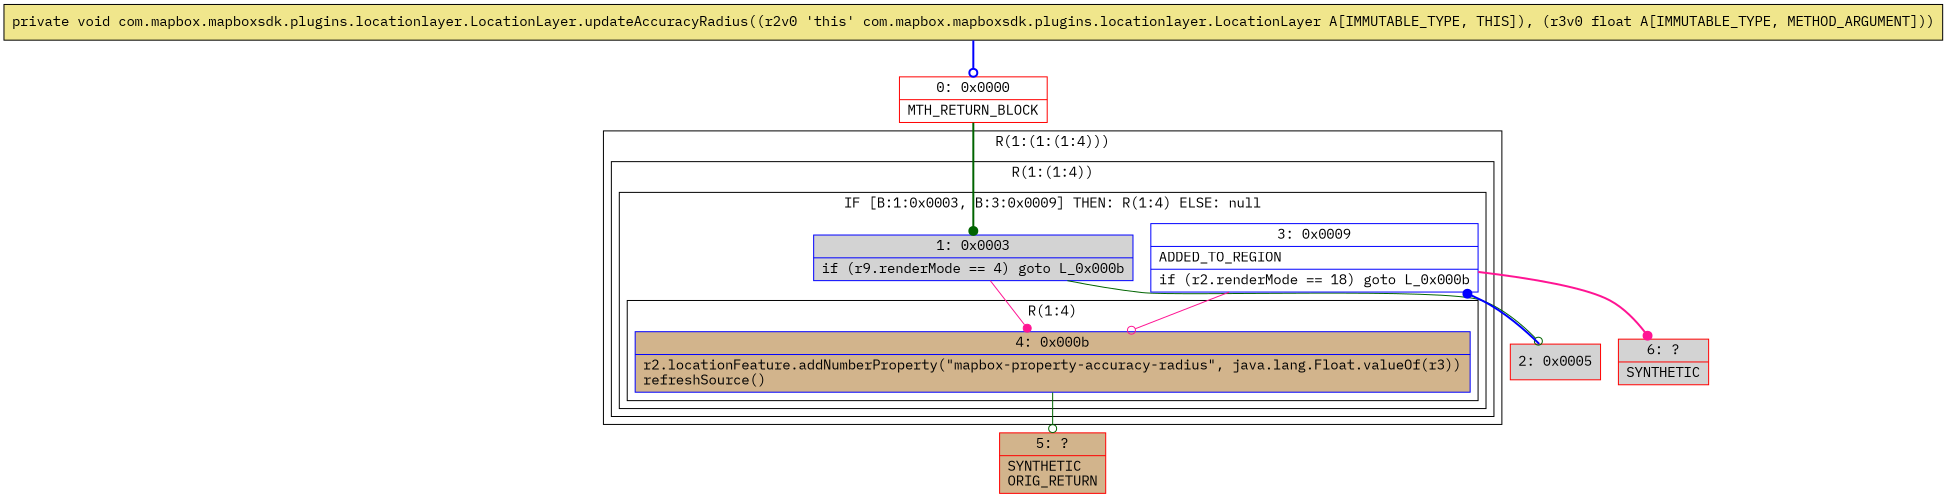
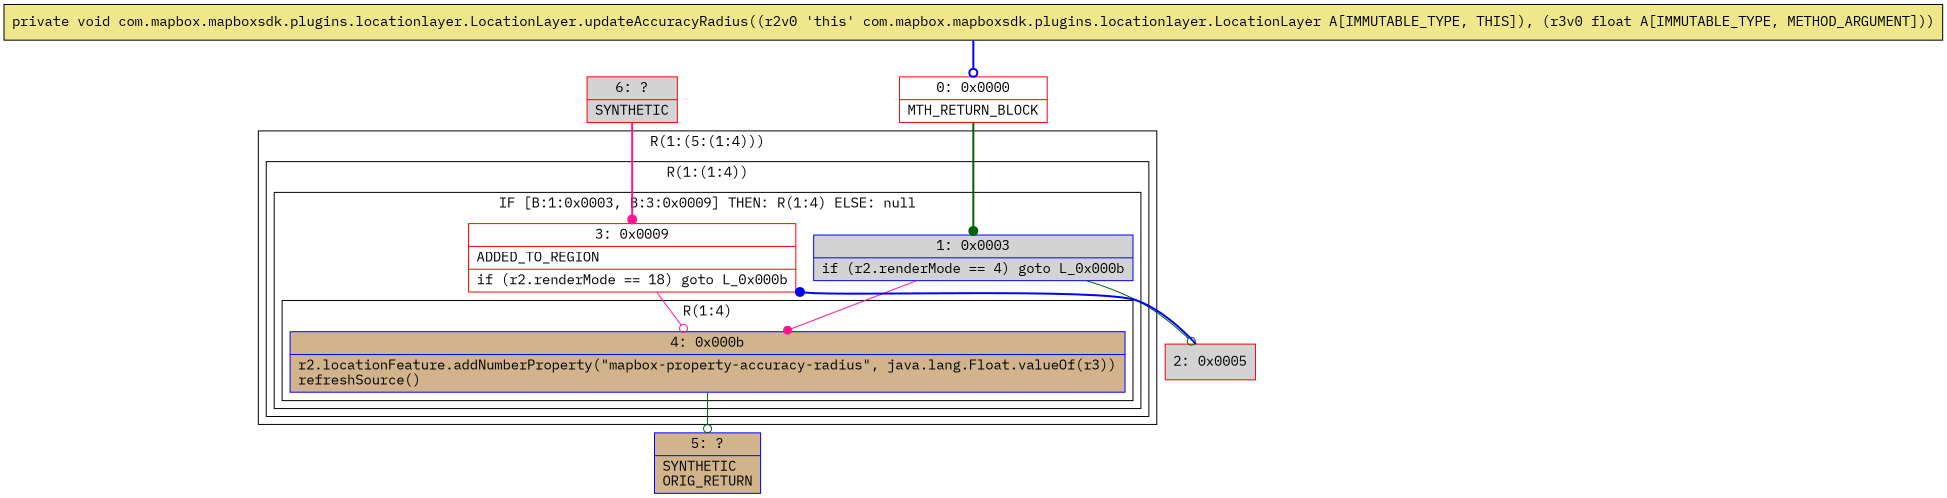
cluster "R(1:(1:(1:4)))": label "R(1:(1:(1:4)))" -> "R(1:(5:(1:4)))"
node "3: 0x0009": color blue -> red
node "1: 0x0003": text "if (r9.renderMode == 4) goto L_0x000b" -> "if (r2.renderMode == 4) goto L_0x000b"
edge "3: 0x0009" -> "6: ?": reversed
node "5: ?": color red -> blue
